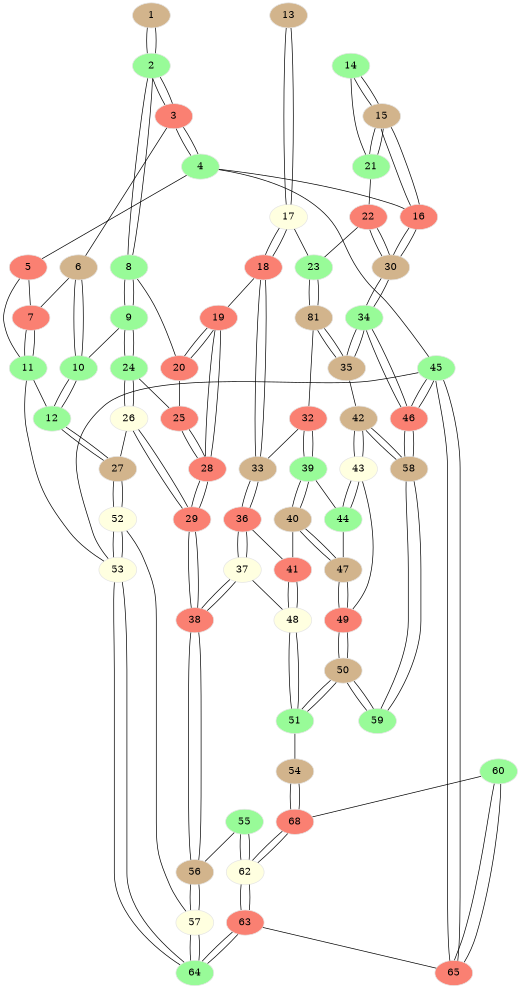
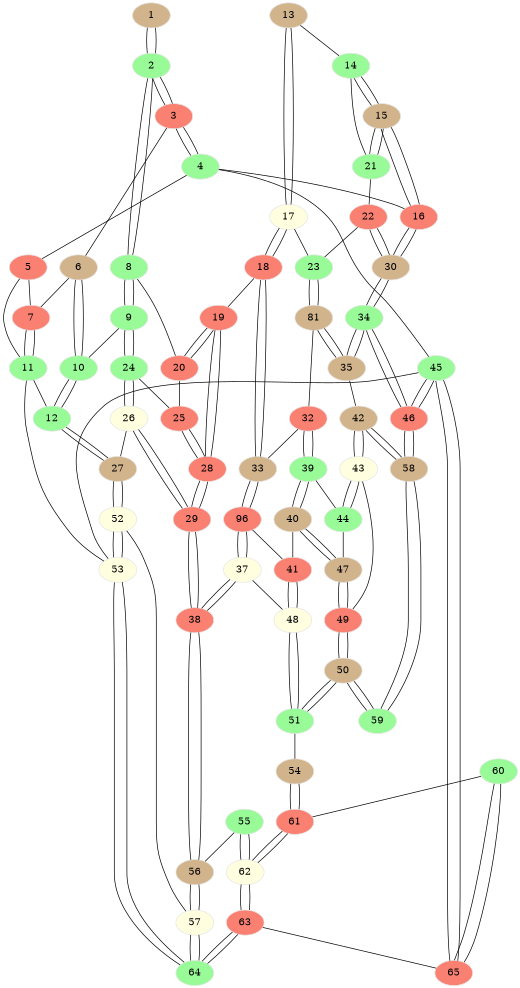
edge "13" -- "14": added
node "36": label "36" -> "96"
node "68": label "68" -> "61"
